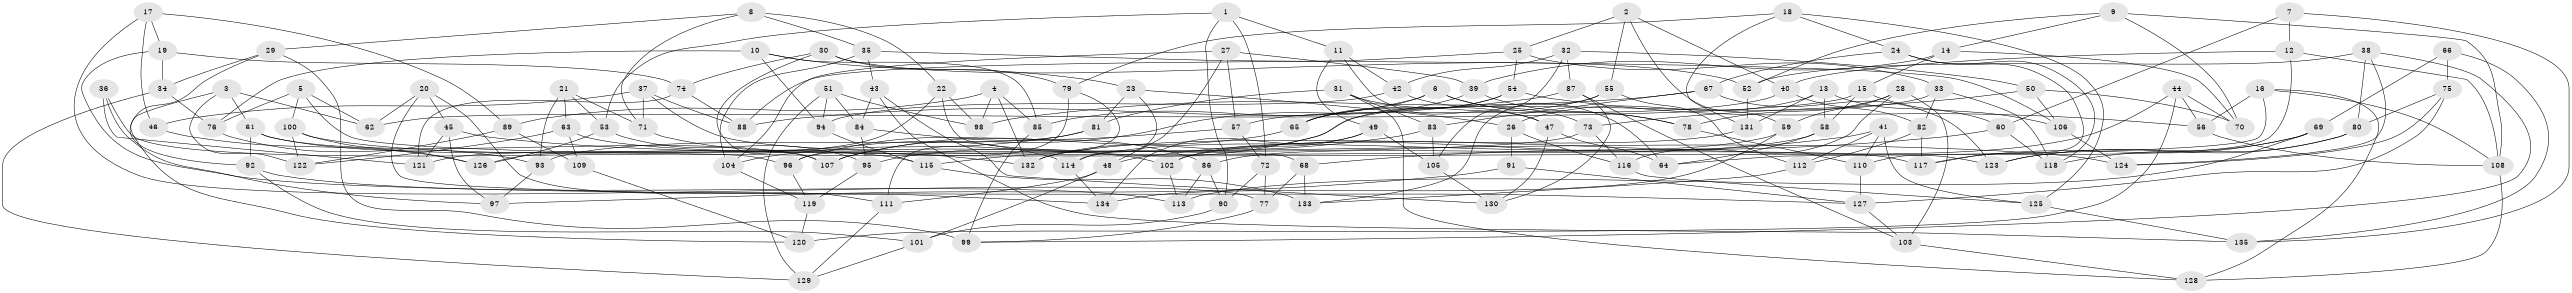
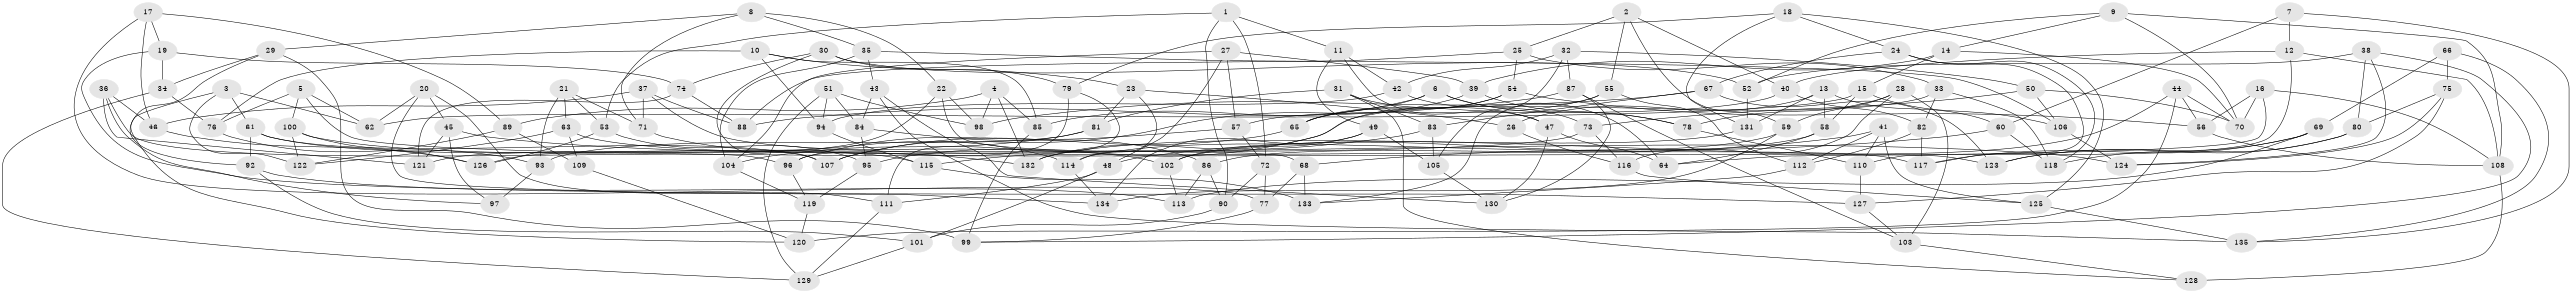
edge "36" -- "46": added
node "91": removed
edge "16" -- "128": now "16" -- "70"
